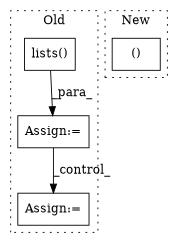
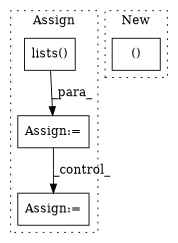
cluster "Old": label "Old" -> "Assign"
